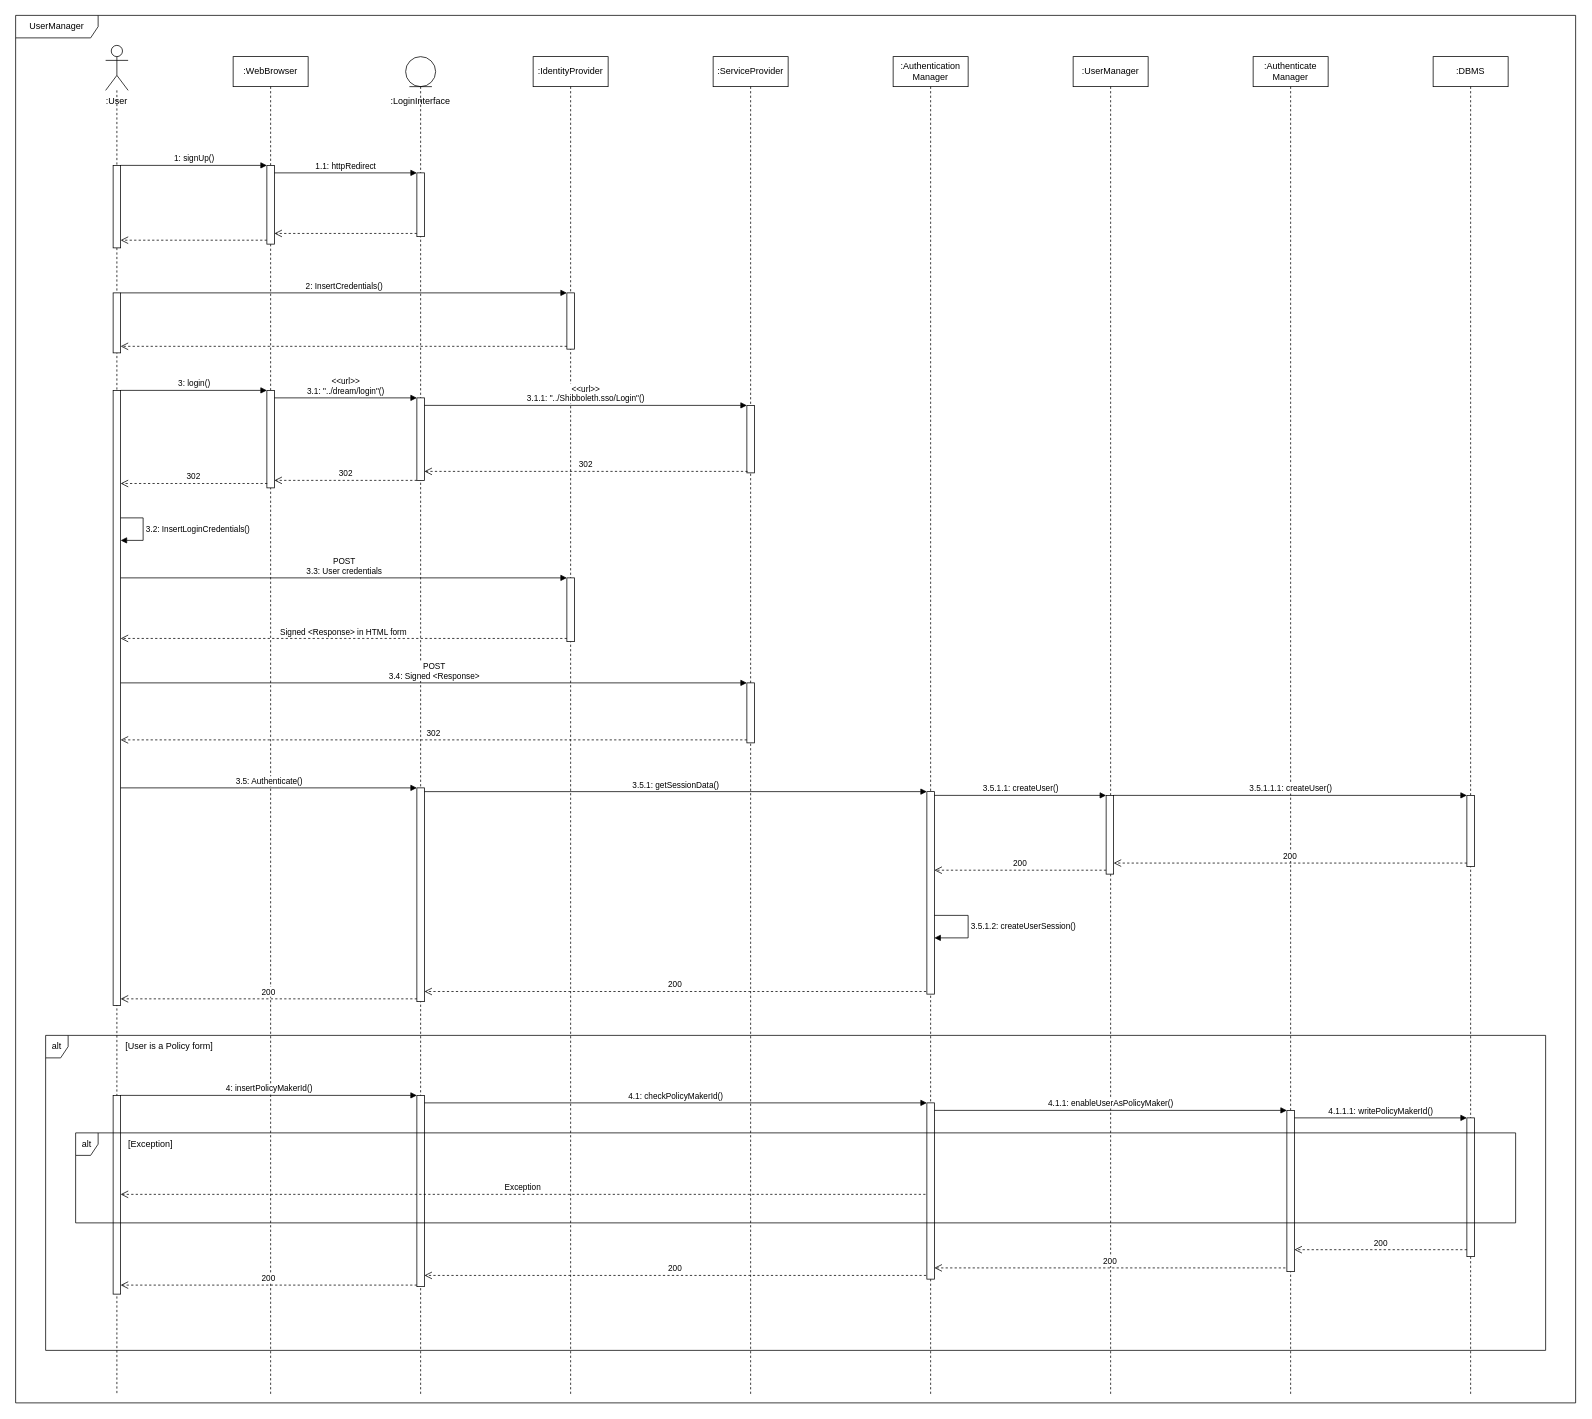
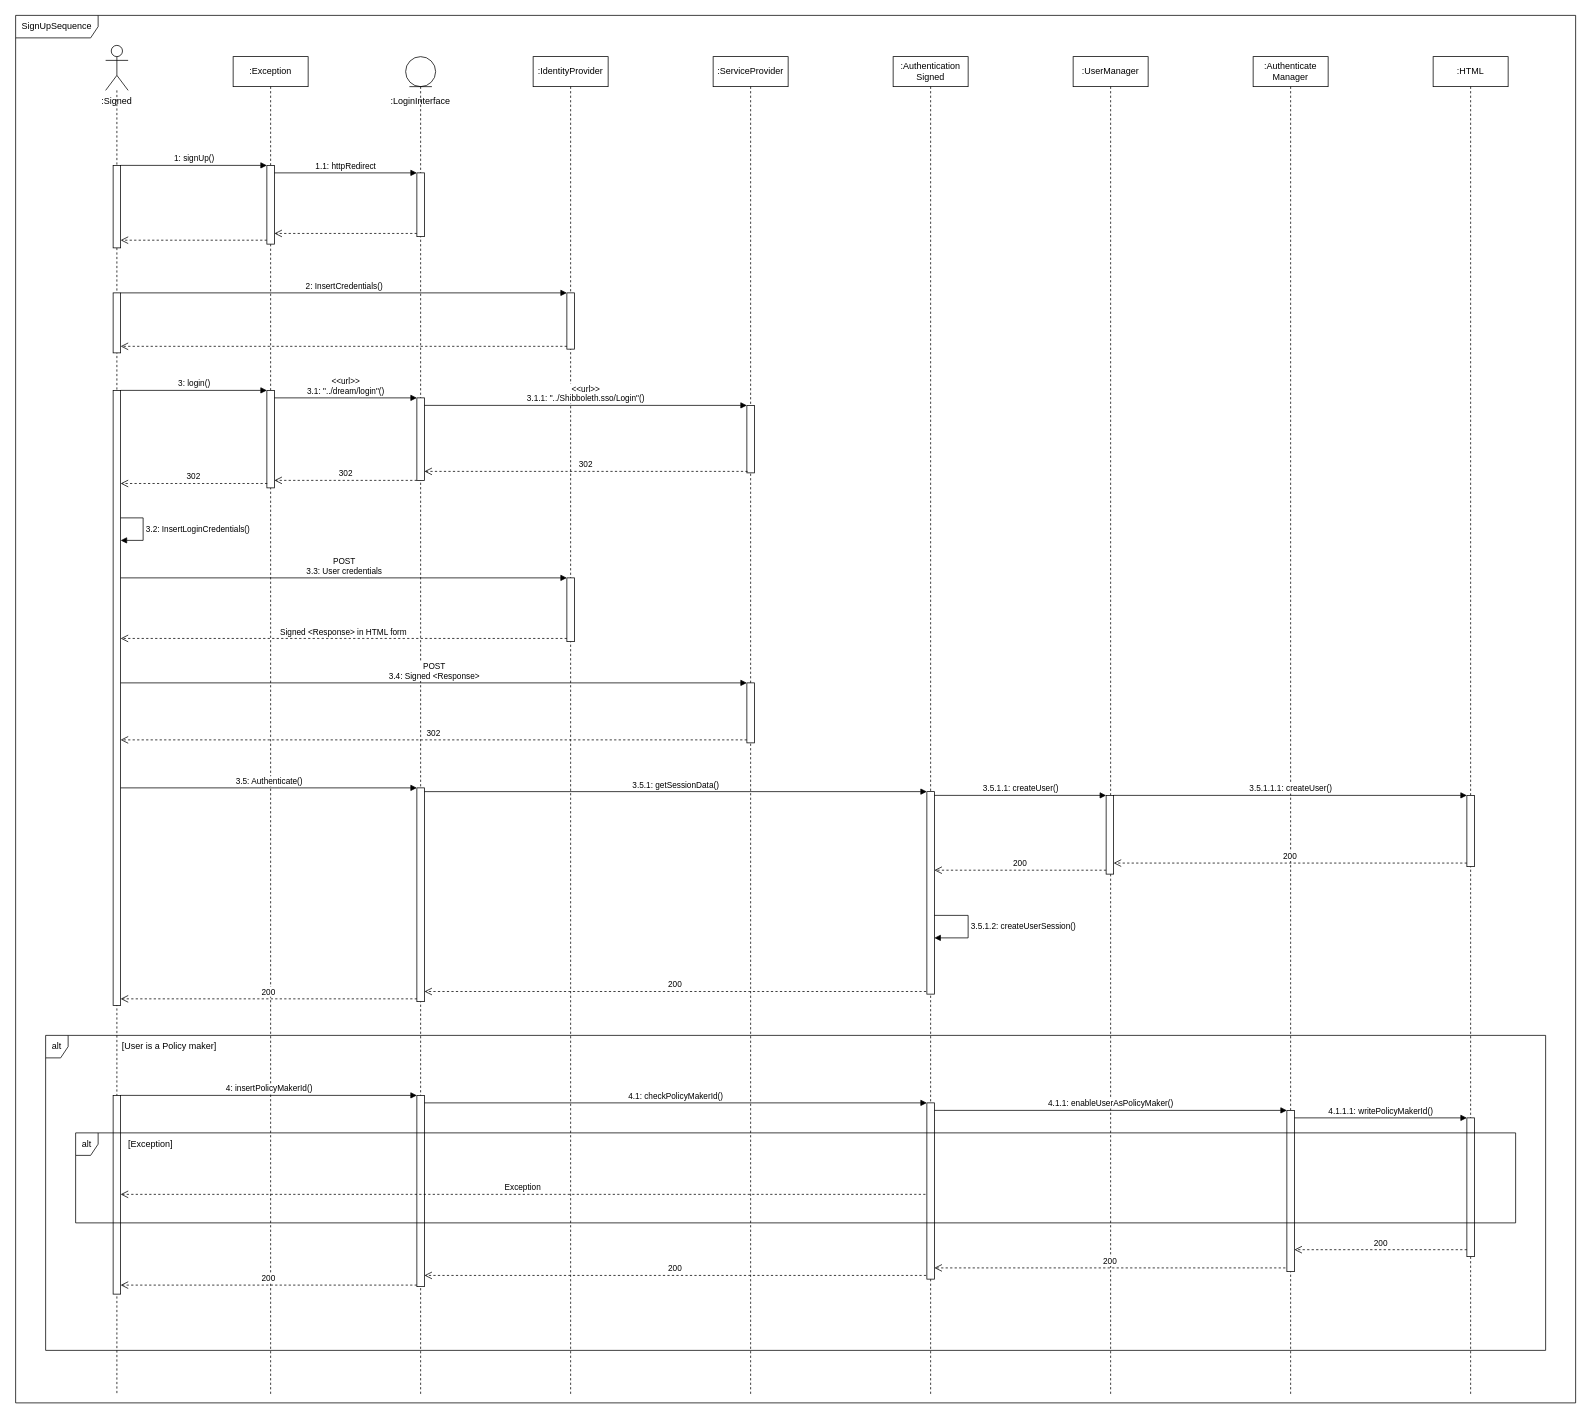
node "UserManager": label "UserManager" -> "SignUpSequence"
node ":WebBrowser": label ":WebBrowser" -> ":Exception"
node ":Authentication Manager": label ":Authentication Manager" -> ":Authentication Signed"
node ":DBMS": label ":DBMS" -> ":HTML"
node ":User": label ":User" -> ":Signed"
node "[User is a Policy form]": label "[User is a Policy form]" -> "[User is a Policy maker]"
